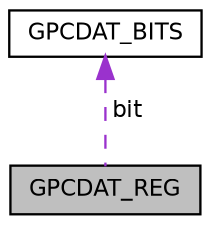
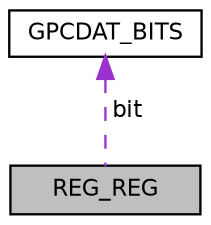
node "GPCDAT_REG": label "GPCDAT_REG" -> "REG_REG"
